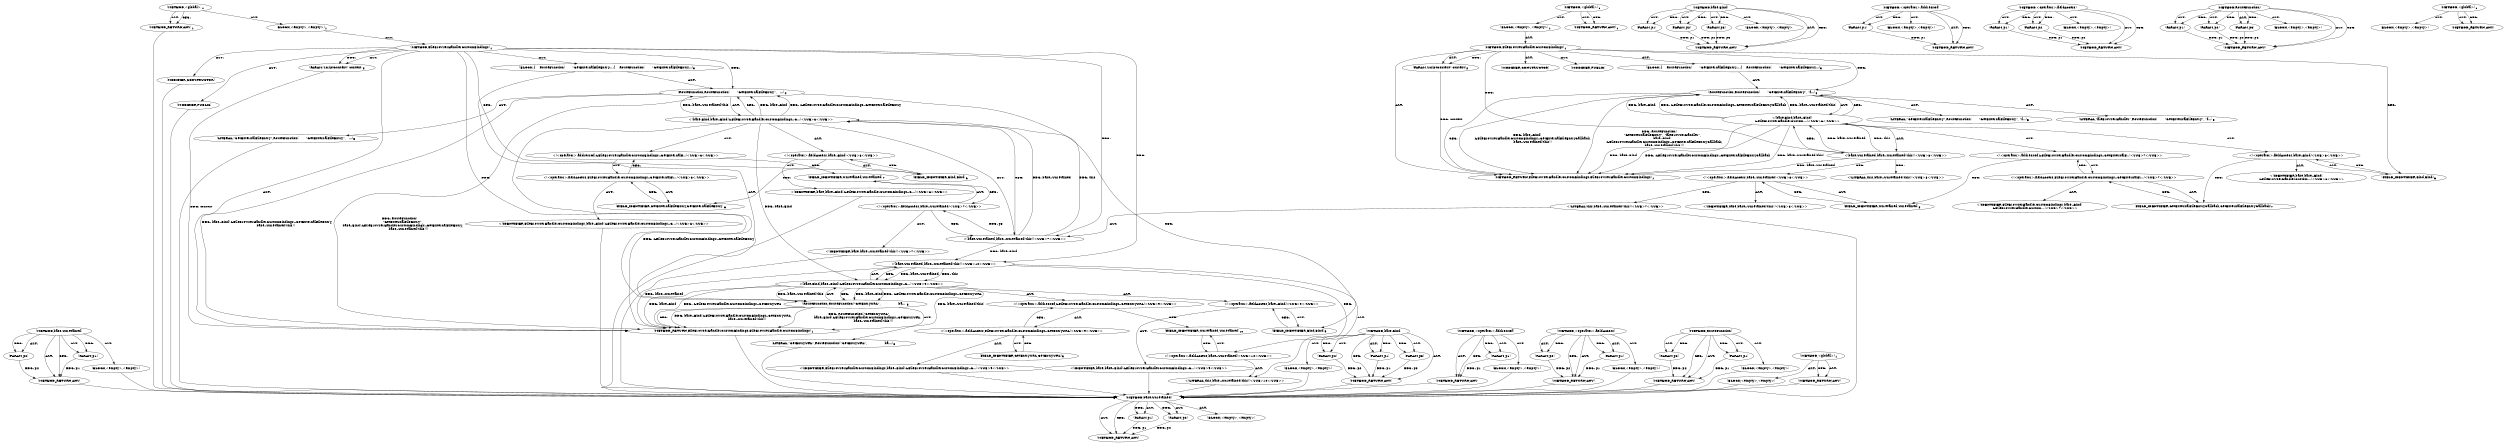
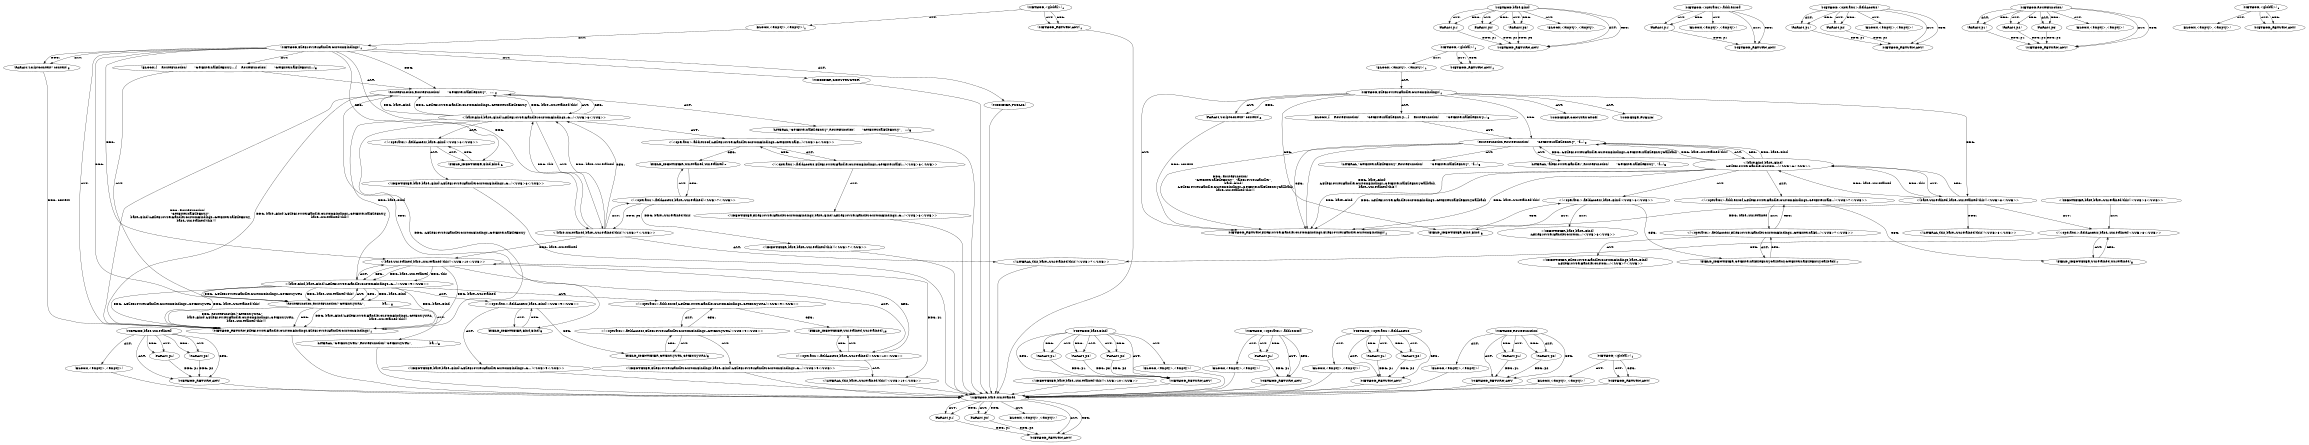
edge "<(base.Unretained,base::Unretained(this))<SUB>8</SUB>>" -> "<(<operator>.fieldAccess,base::Unretained)<SUB>8</SUB>>": label "CFG: " -> "AST: "
edge "<(<operator>.fieldAccess,base::Unretained)<SUB>8</SUB>>" -> "<(IDENTIFIER,base,base::Unretained(this))<SUB>8</SUB>>": reversed
node "(FIELD_IDENTIFIER,GetExternalFileEntry,GetExternalFileEntry)": removed
edge "<(LITERAL,this,base::Unretained(this))<SUB>7</SUB>>" -> "<(base.Unretained,base::Unretained(this))<SUB>7</SUB>>": reversed
edge "<(<operator>.fieldAccess,base::Unretained)<SUB>7</SUB>>" -> "<(IDENTIFIER,base,base::Unretained(this))<SUB>7</SUB>>": label "AST: " -> "DDG: base::Unretained(this)"
edge "<(<operator>.fieldAccess,base::Unretained)<SUB>7</SUB>>" -> "<(base.Unretained,base::Unretained(this))<SUB>7</SUB>>": label "CFG: " -> "DDG: p3"
edge "<(base.Unretained,base::Unretained(this))<SUB>7</SUB>>" -> "<(<operator>.fieldAccess,base::Unretained)<SUB>7</SUB>>": label "DDG: p3" -> "AST: "
edge "<(base.Unretained,base::Unretained(this))<SUB>7</SUB>>" -> "<(base.Unretained,base::Unretained(this))<SUB>10</SUB>>": label "DDG: base::Bind" -> "DDG: base::Unretained"
edge "<(<operator>.fieldAccess,base::Unretained)<SUB>10</SUB>>" -> "<(base.Unretained,base::Unretained(this))<SUB>10</SUB>>": added, label "CFG:"
edge "<(base.Unretained,base::Unretained(this))<SUB>10</SUB>>" -> "<(<operator>.fieldAccess,base::Unretained)<SUB>10</SUB>>": label "DDG: " -> "AST: "
edge "<(base.Unretained,base::Unretained(this))<SUB>10</SUB>>" -> "<(LITERAL,this,base::Unretained(this))<SUB>10</SUB>>": label "AST: " -> "DDG: p1"
edge "<(<operator>.fieldAccess,base::Bind)<SUB>9</SUB>>" -> "(FIELD_IDENTIFIER,GetEntryURL,GetEntryURL)": added, label "CFG:"
node "<(IDENTIFIER,base,base::Unretained(this))<SUB>10</SUB>>": added
